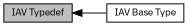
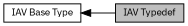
edge "IAV Base Type" -> "IAV Typedef": reversed
